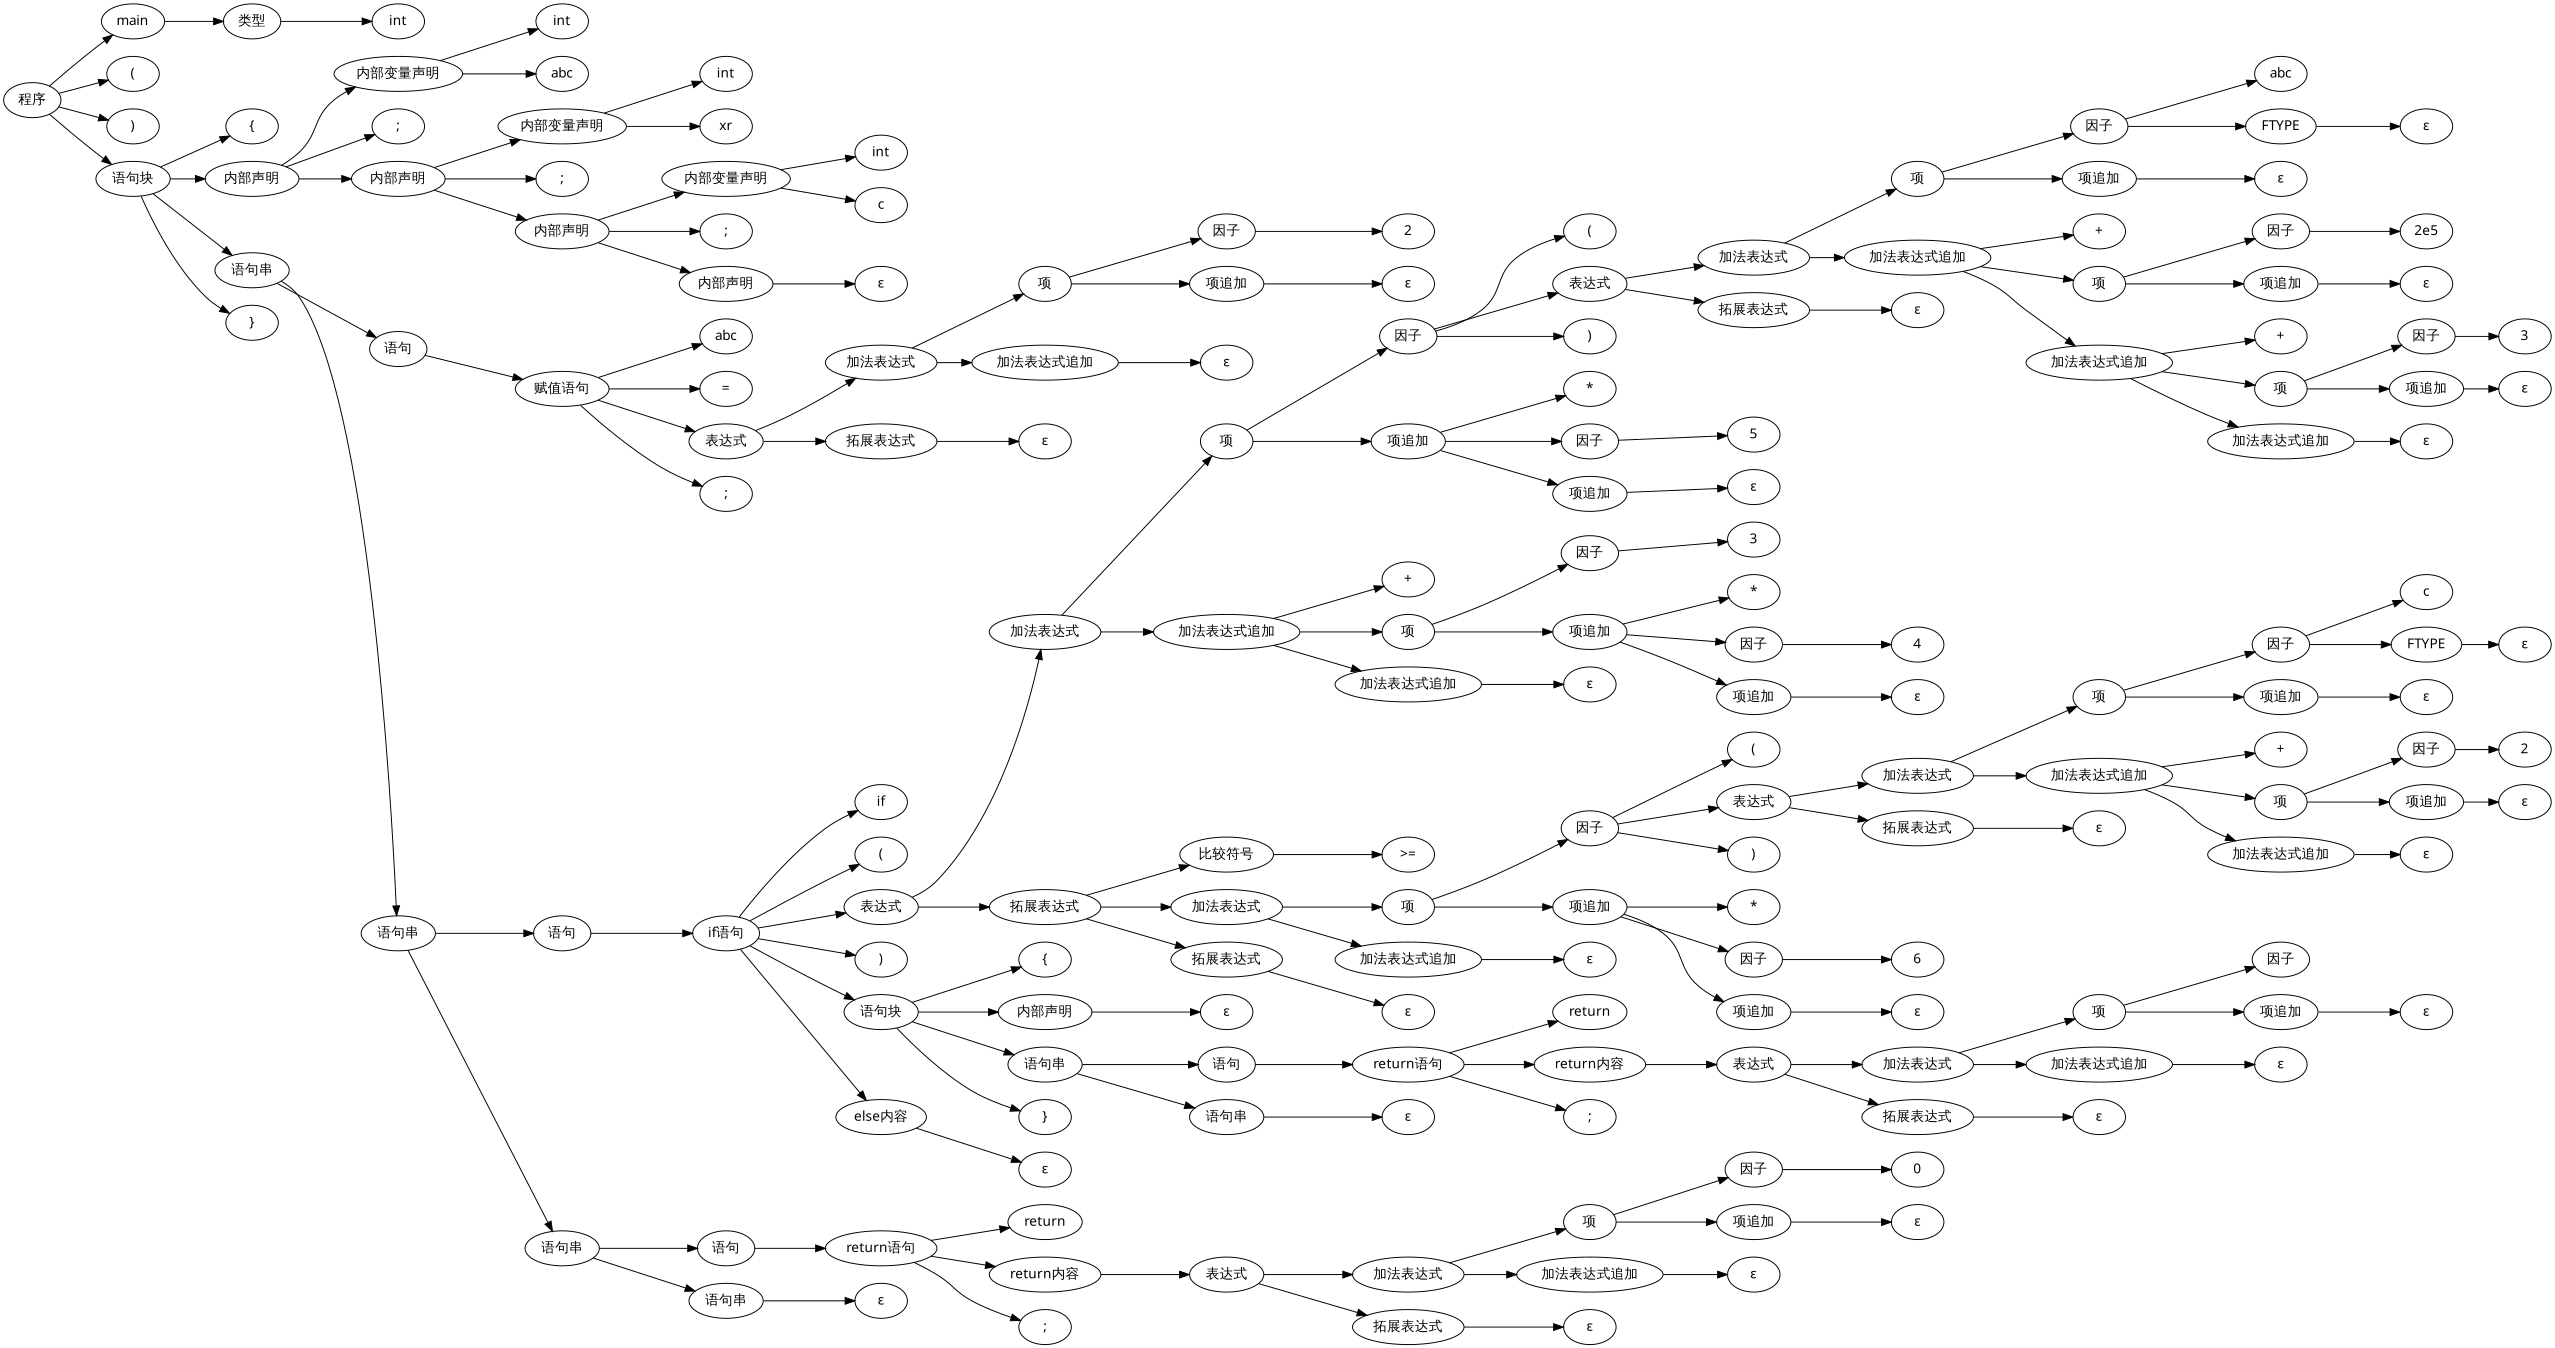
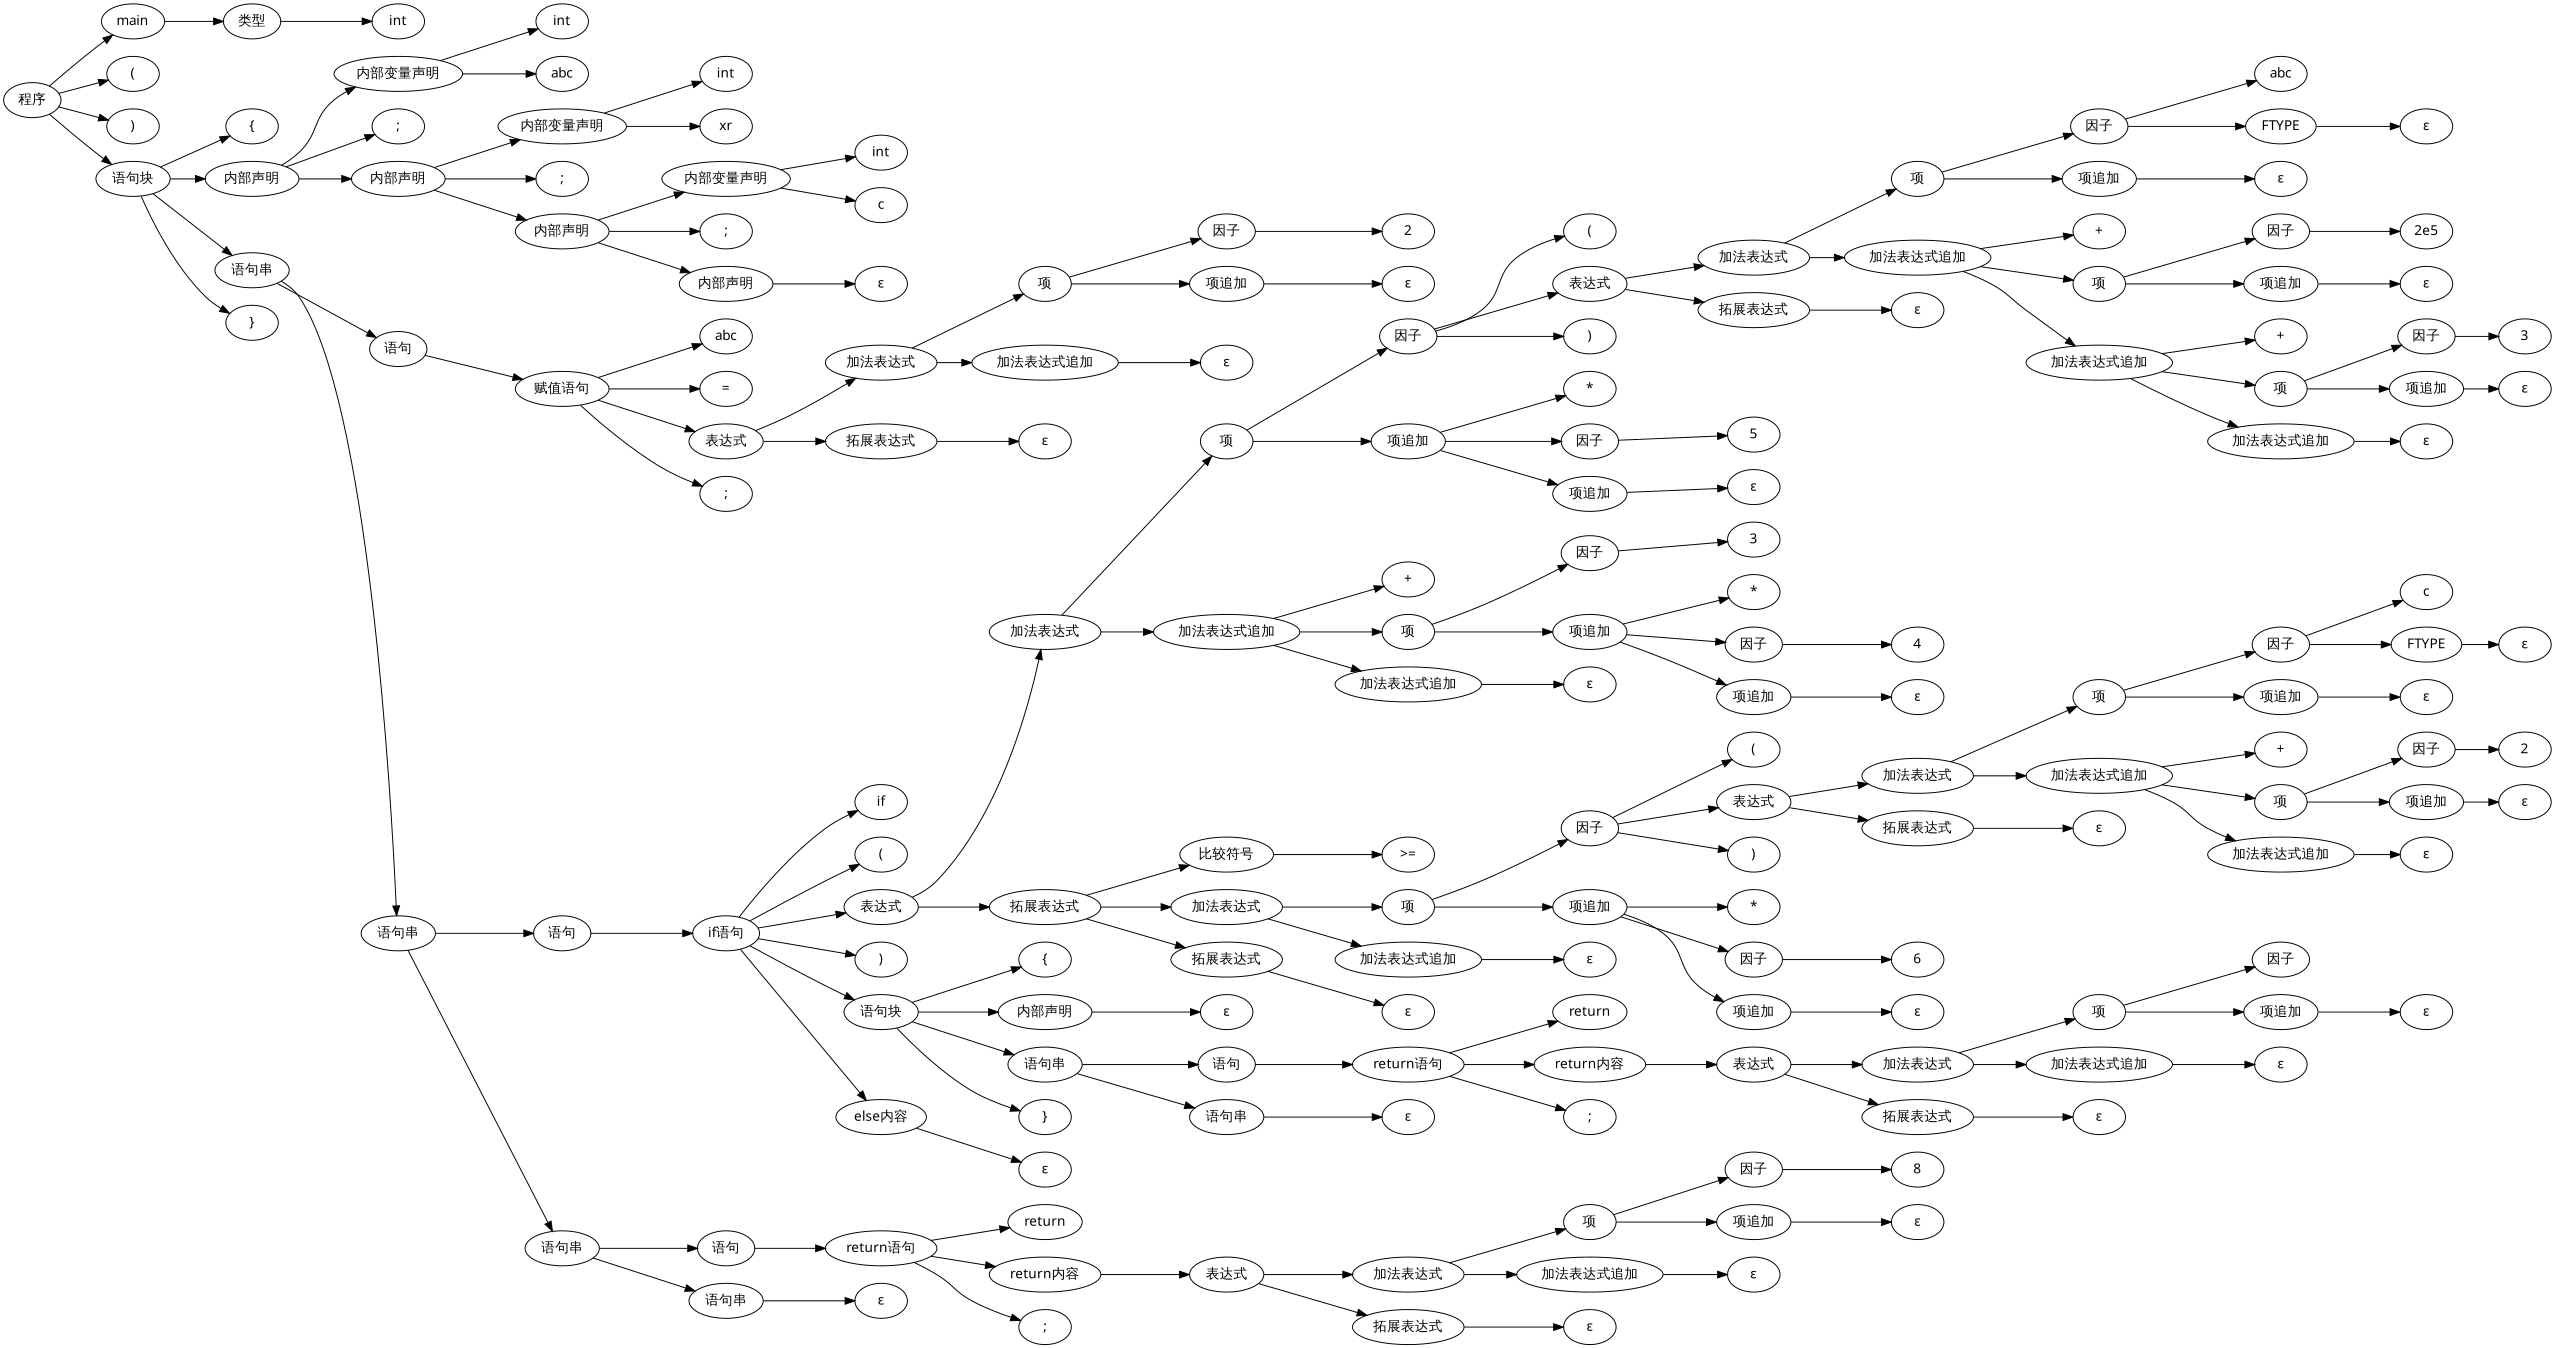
node "0": label "0" -> "8"
